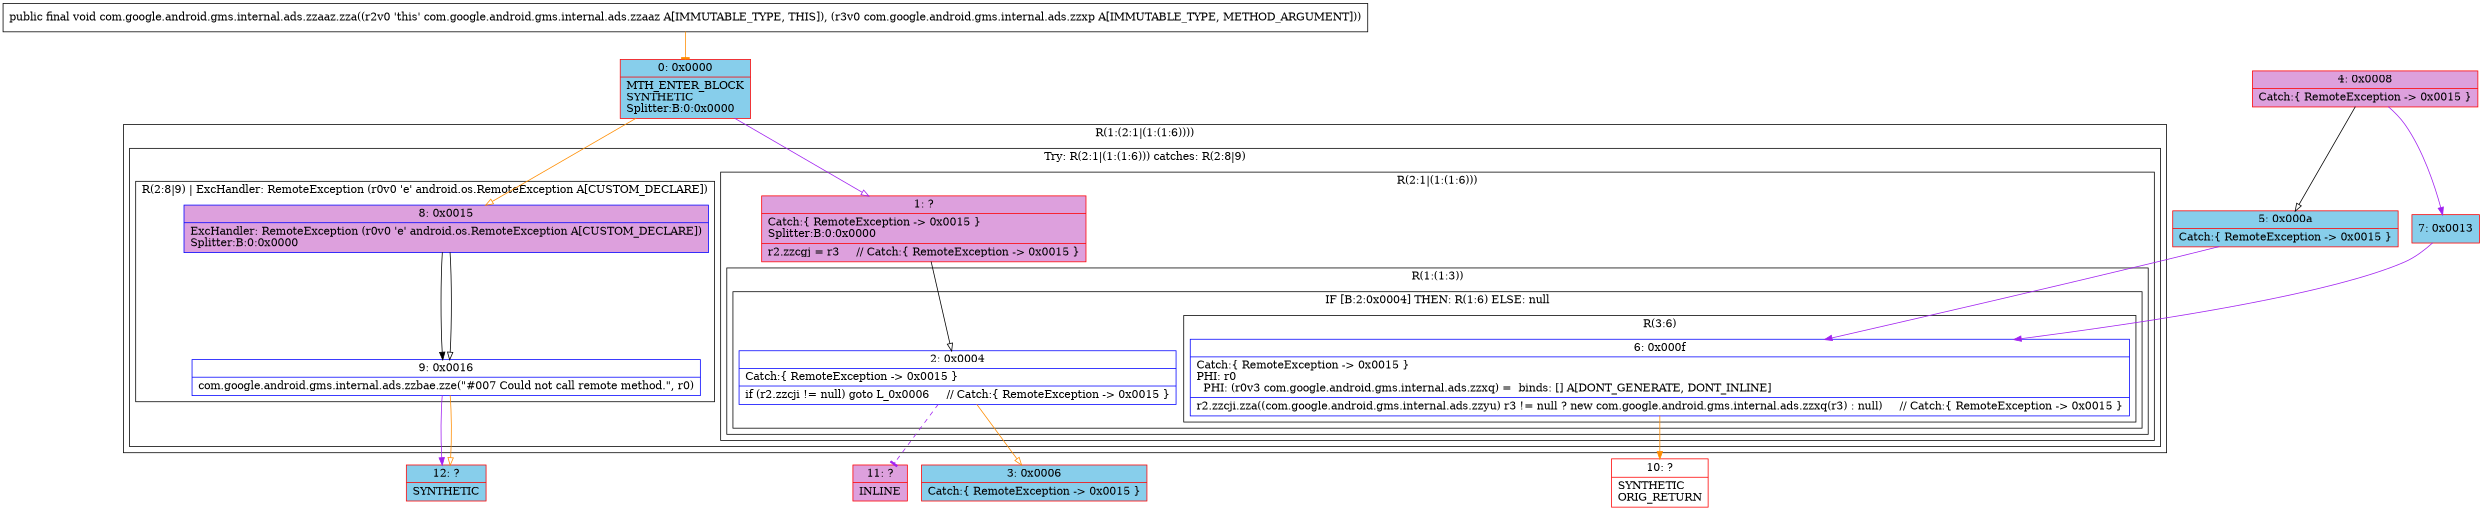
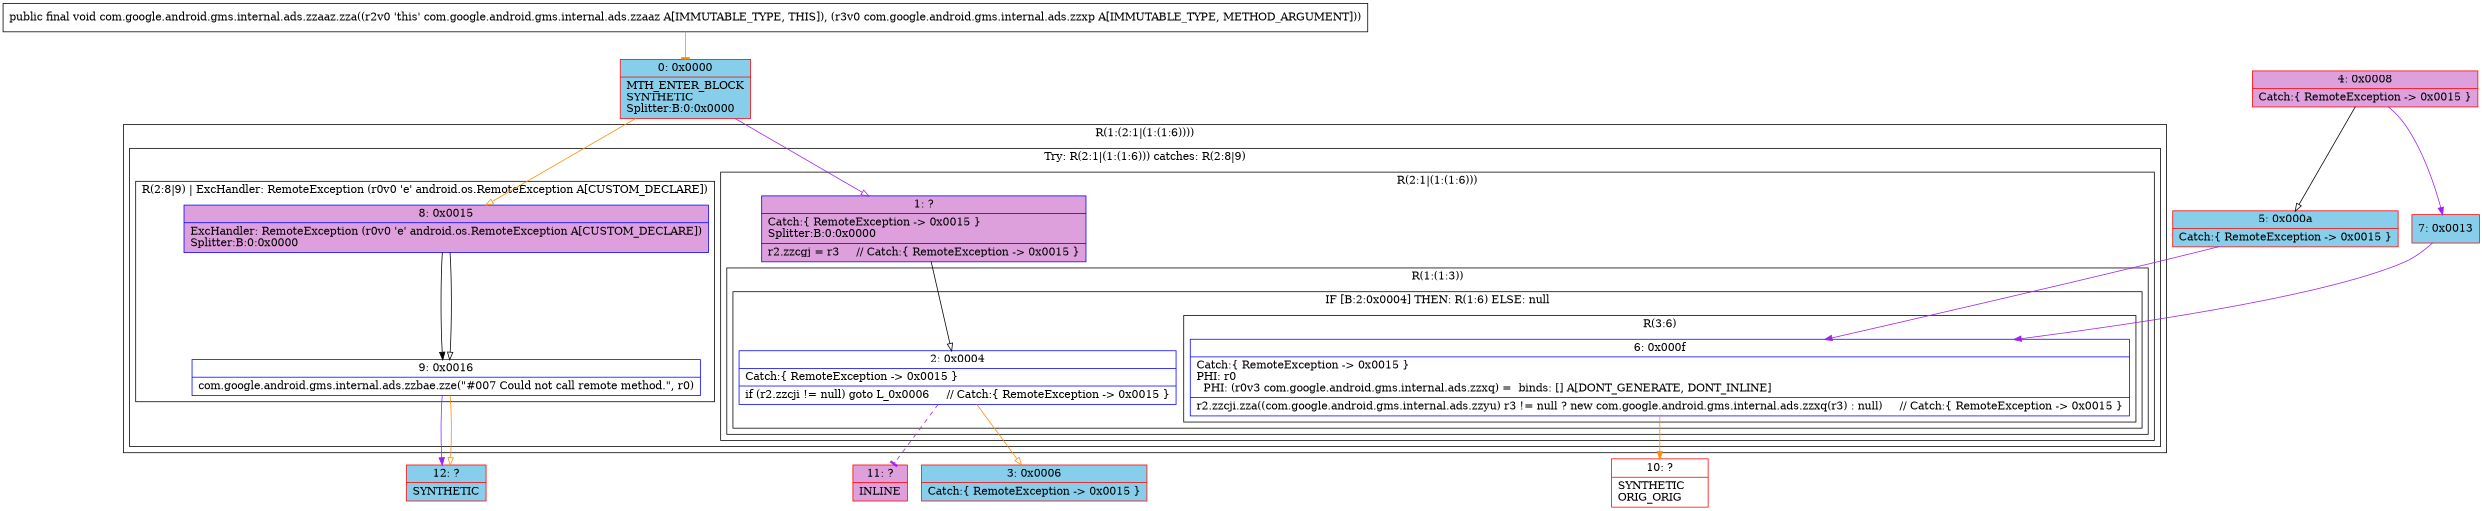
node "1: ?": color red -> blue
node "10: ?": text "ORIG_RETURN" -> "ORIG_ORIG"
